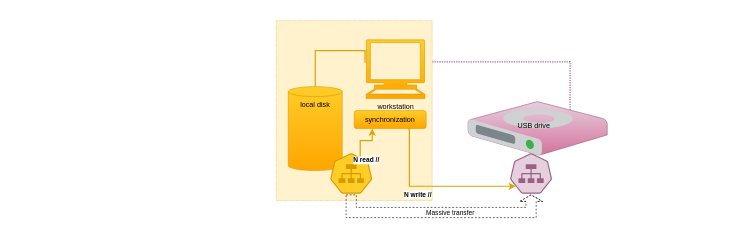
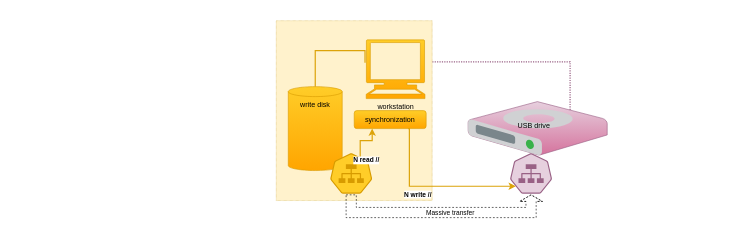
node "local disk": label "local disk" -> "write disk"
